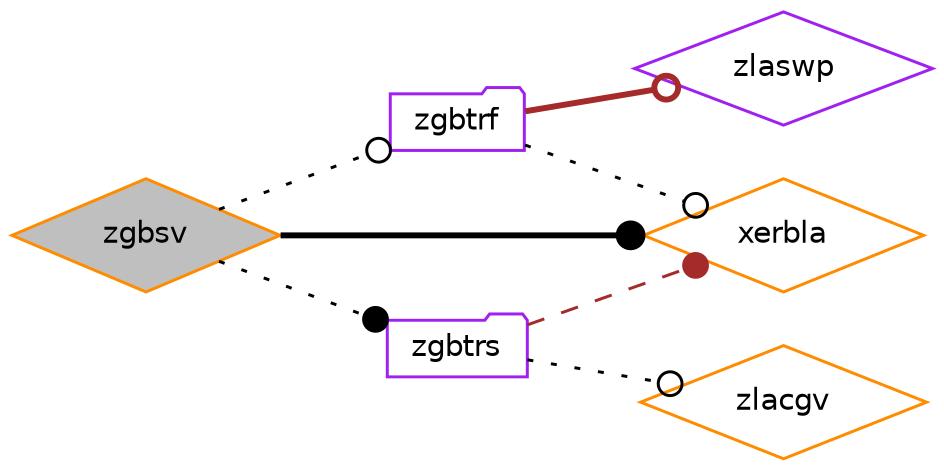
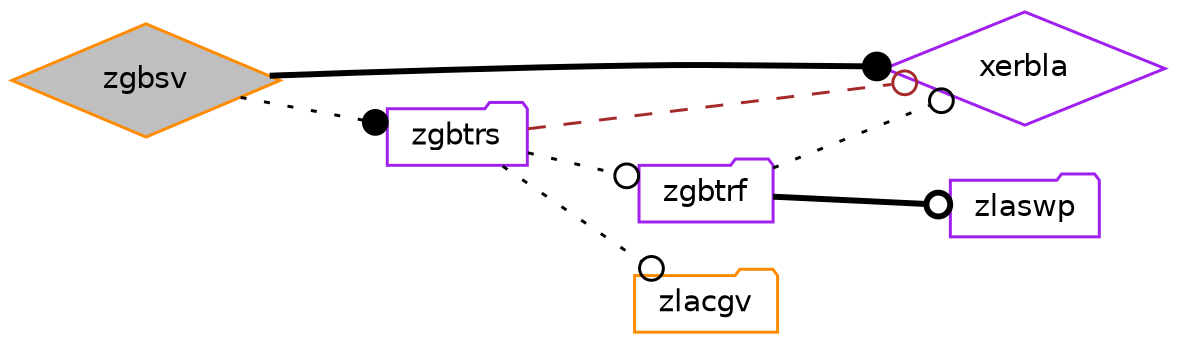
node "zlaswp": shape diamond -> folder
edge "zgbtrf" -> "zlaswp": color brown -> black
edge "zgbsv" -> "zgbtrf": now "zgbtrs" -> "zgbtrf"
node "xerbla": color darkorange -> purple
edge "zgbtrs" -> "xerbla": arrowhead dot -> odot
node "zlacgv": shape diamond -> folder
